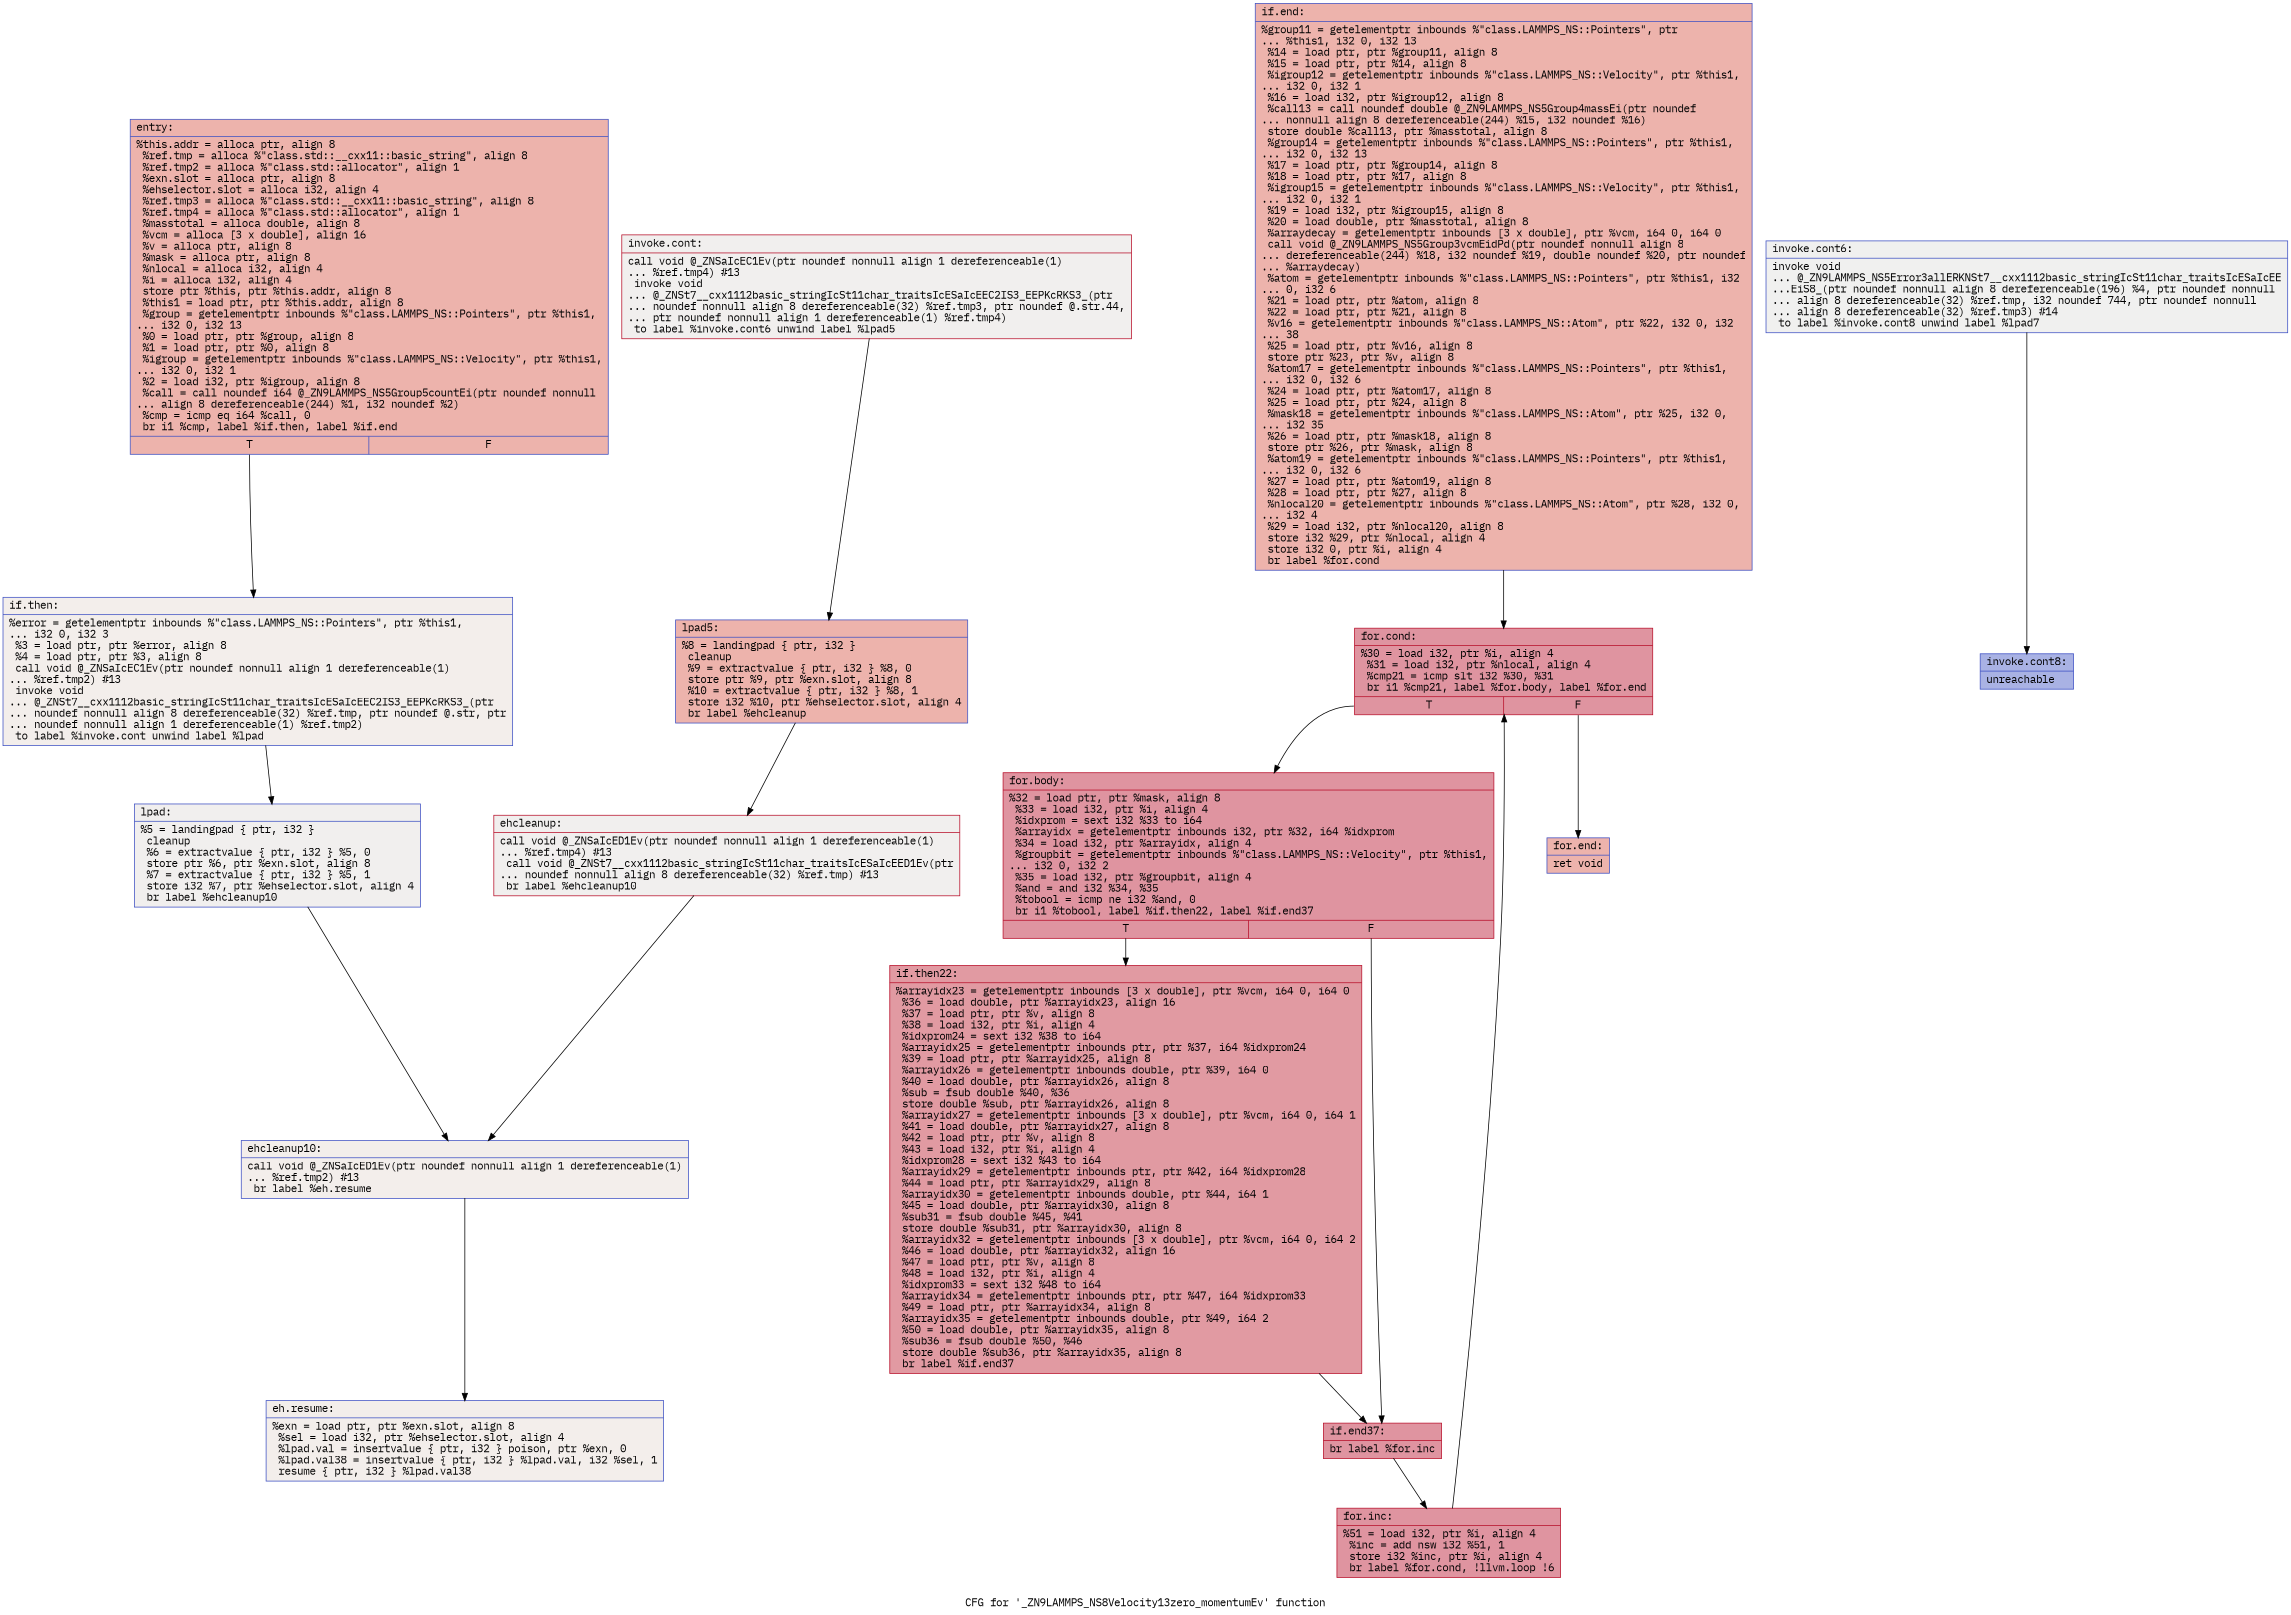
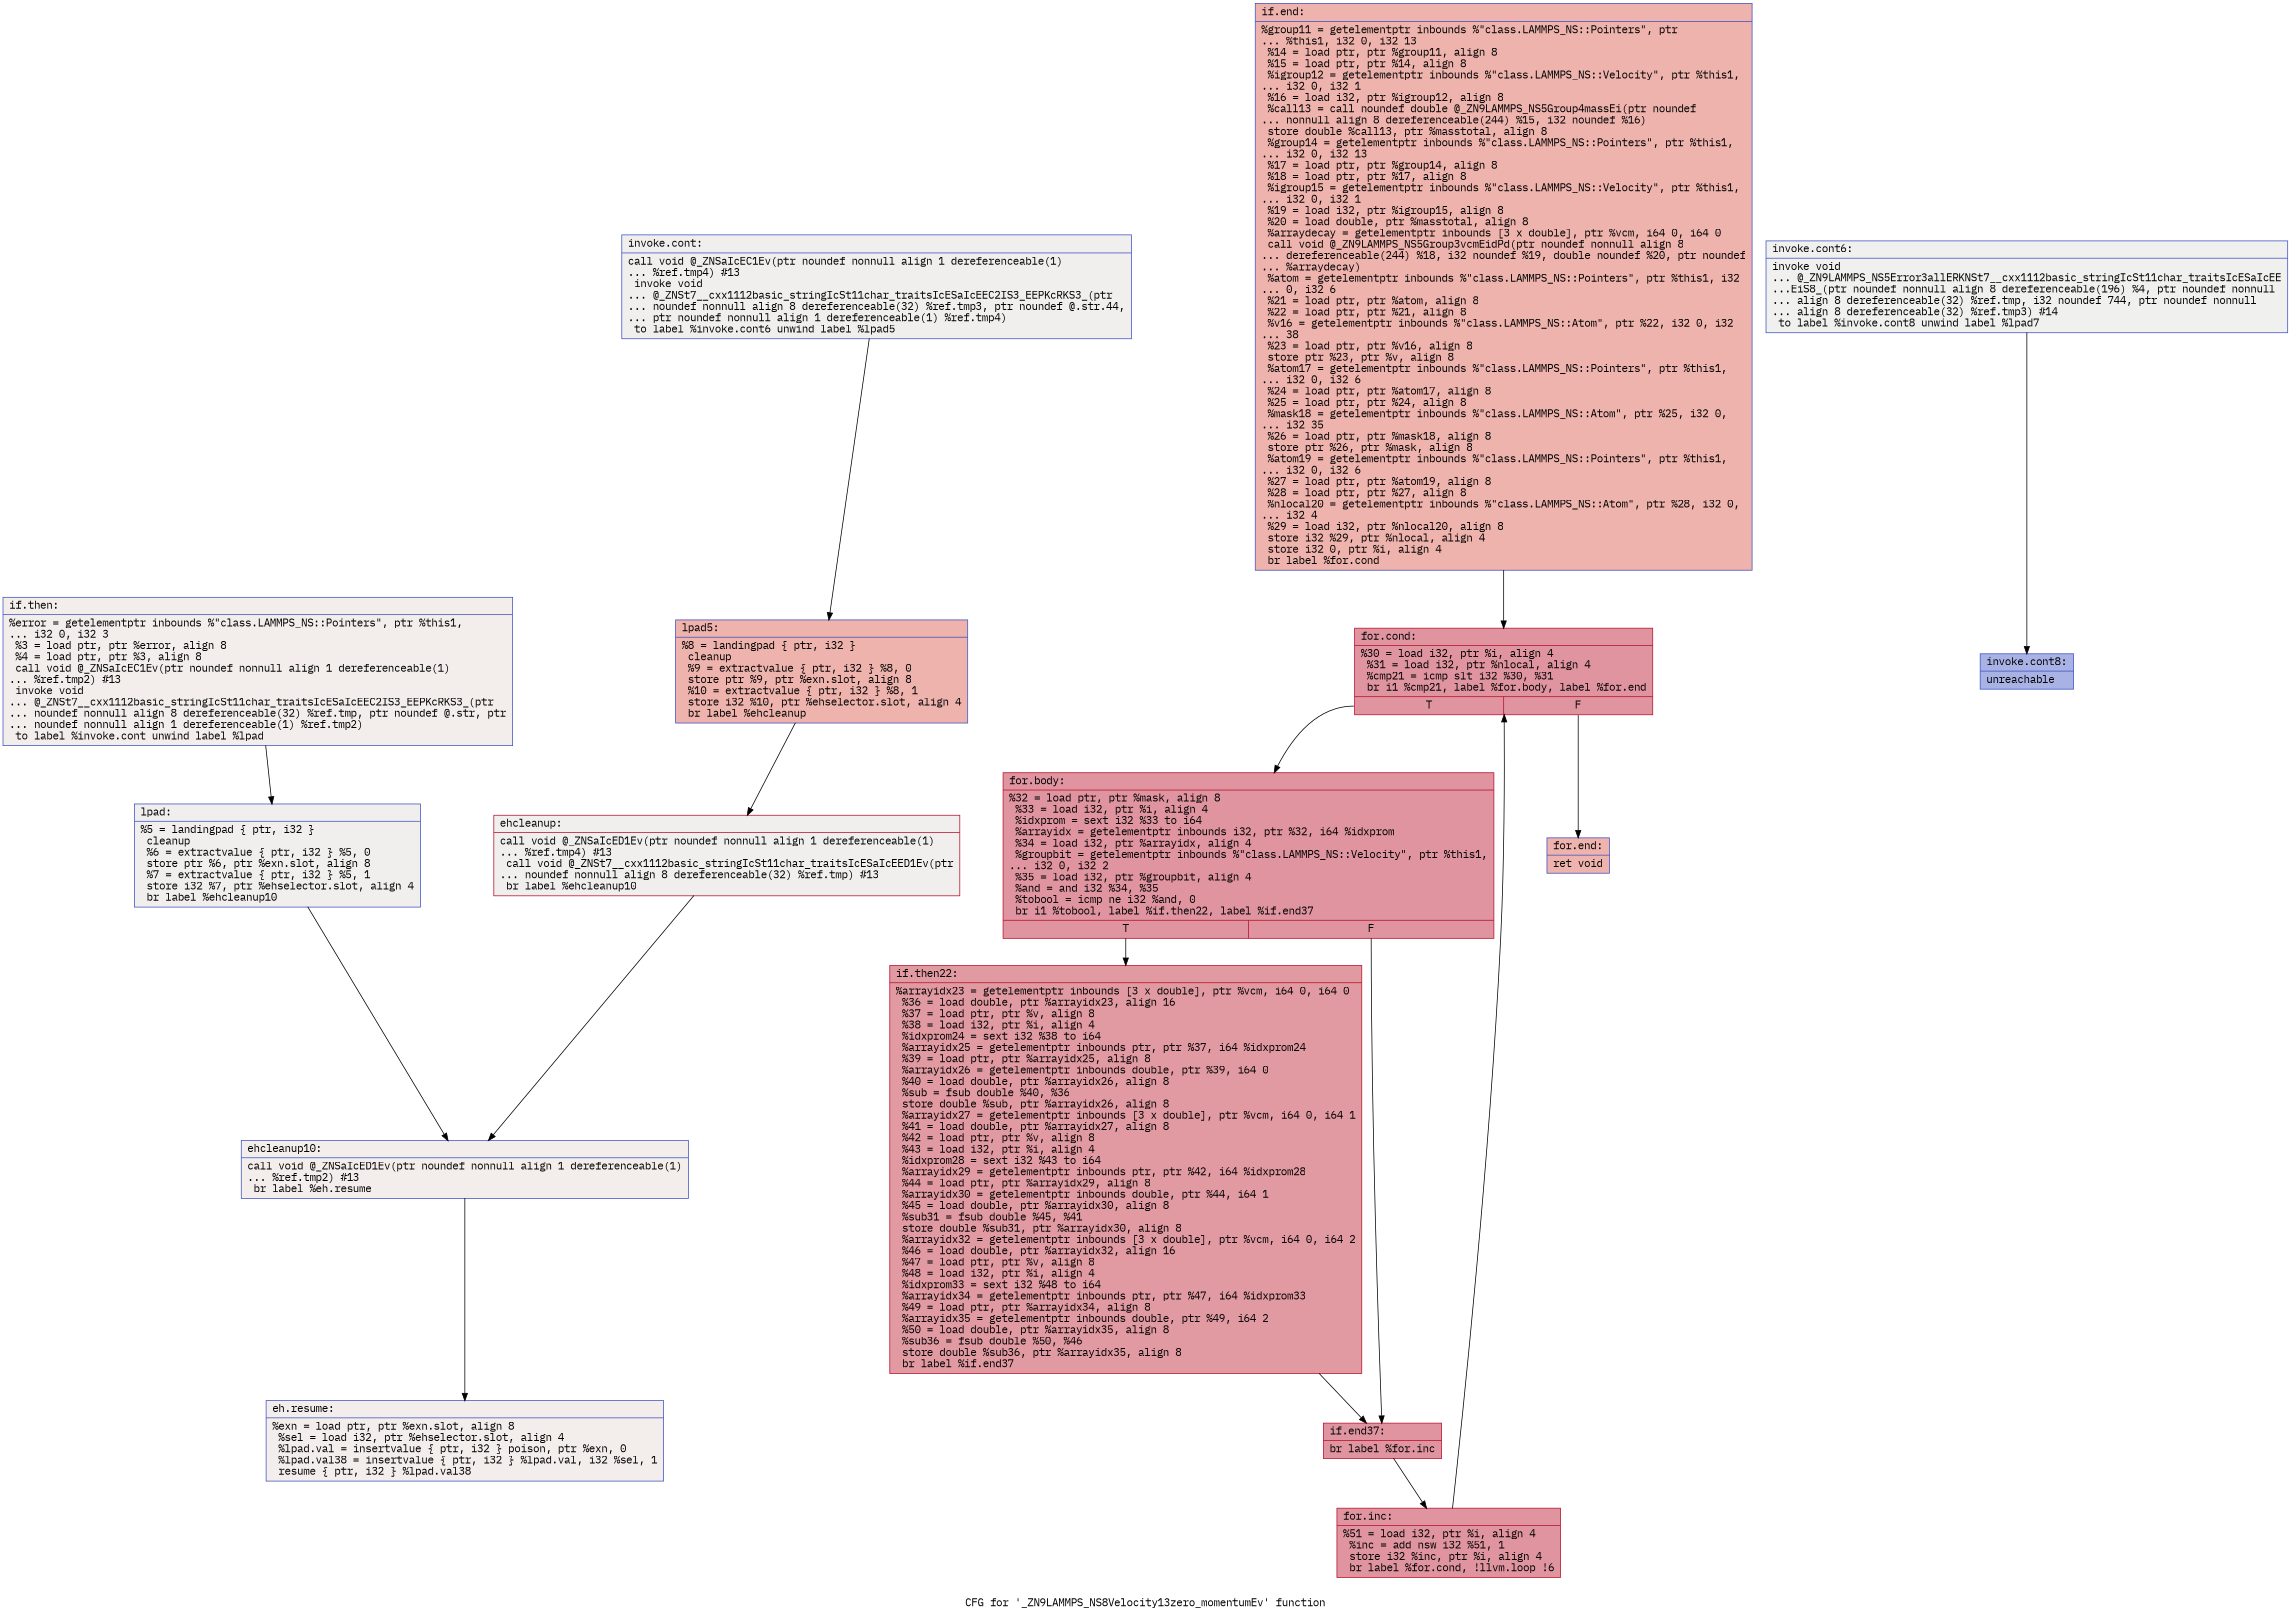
node "entry:": removed
node "invoke.cont:": color #b70d28ff -> #3d50c3ff
node "if.end:": text "%25 = load ptr, ptr %v16, align 8" -> "%23 = load ptr, ptr %v16, align 8"
